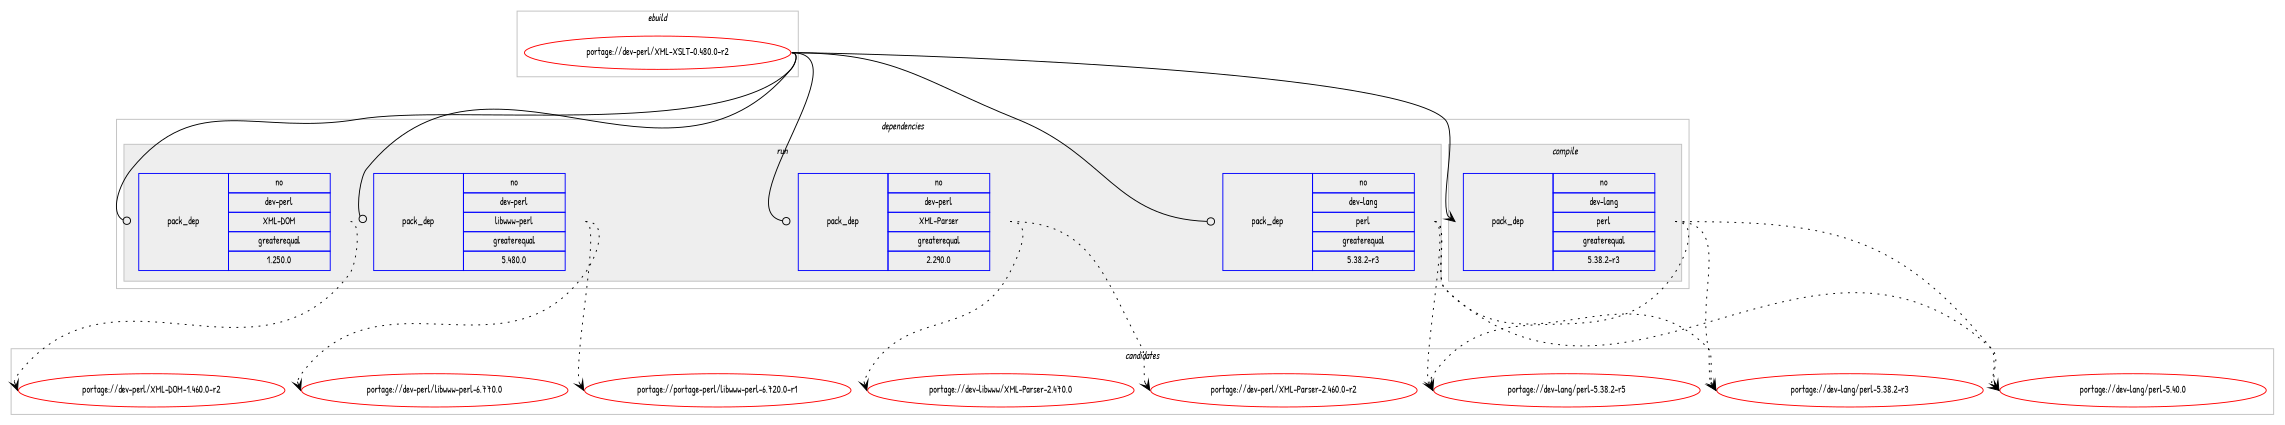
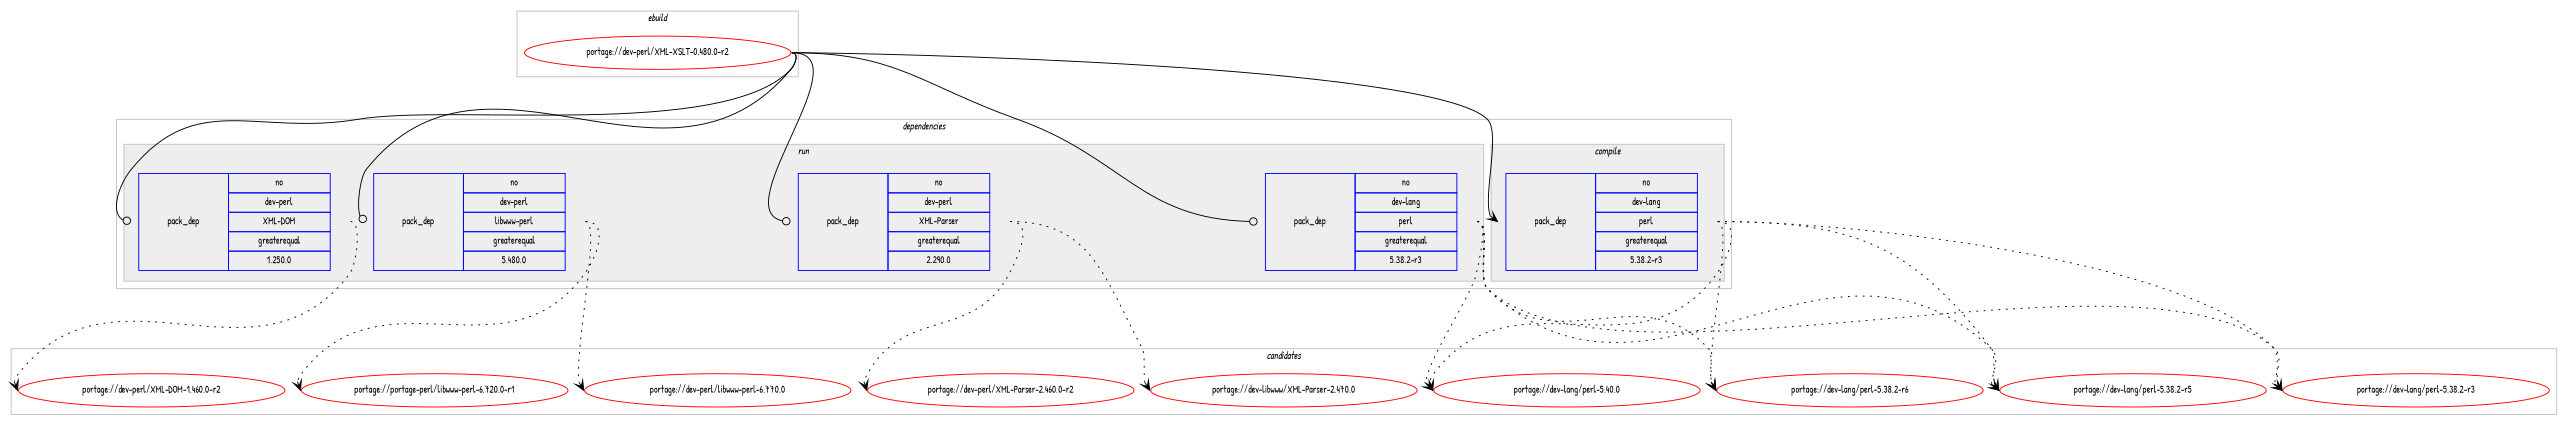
node "portage://dev-lang/perl-5.38.2-r6": added
